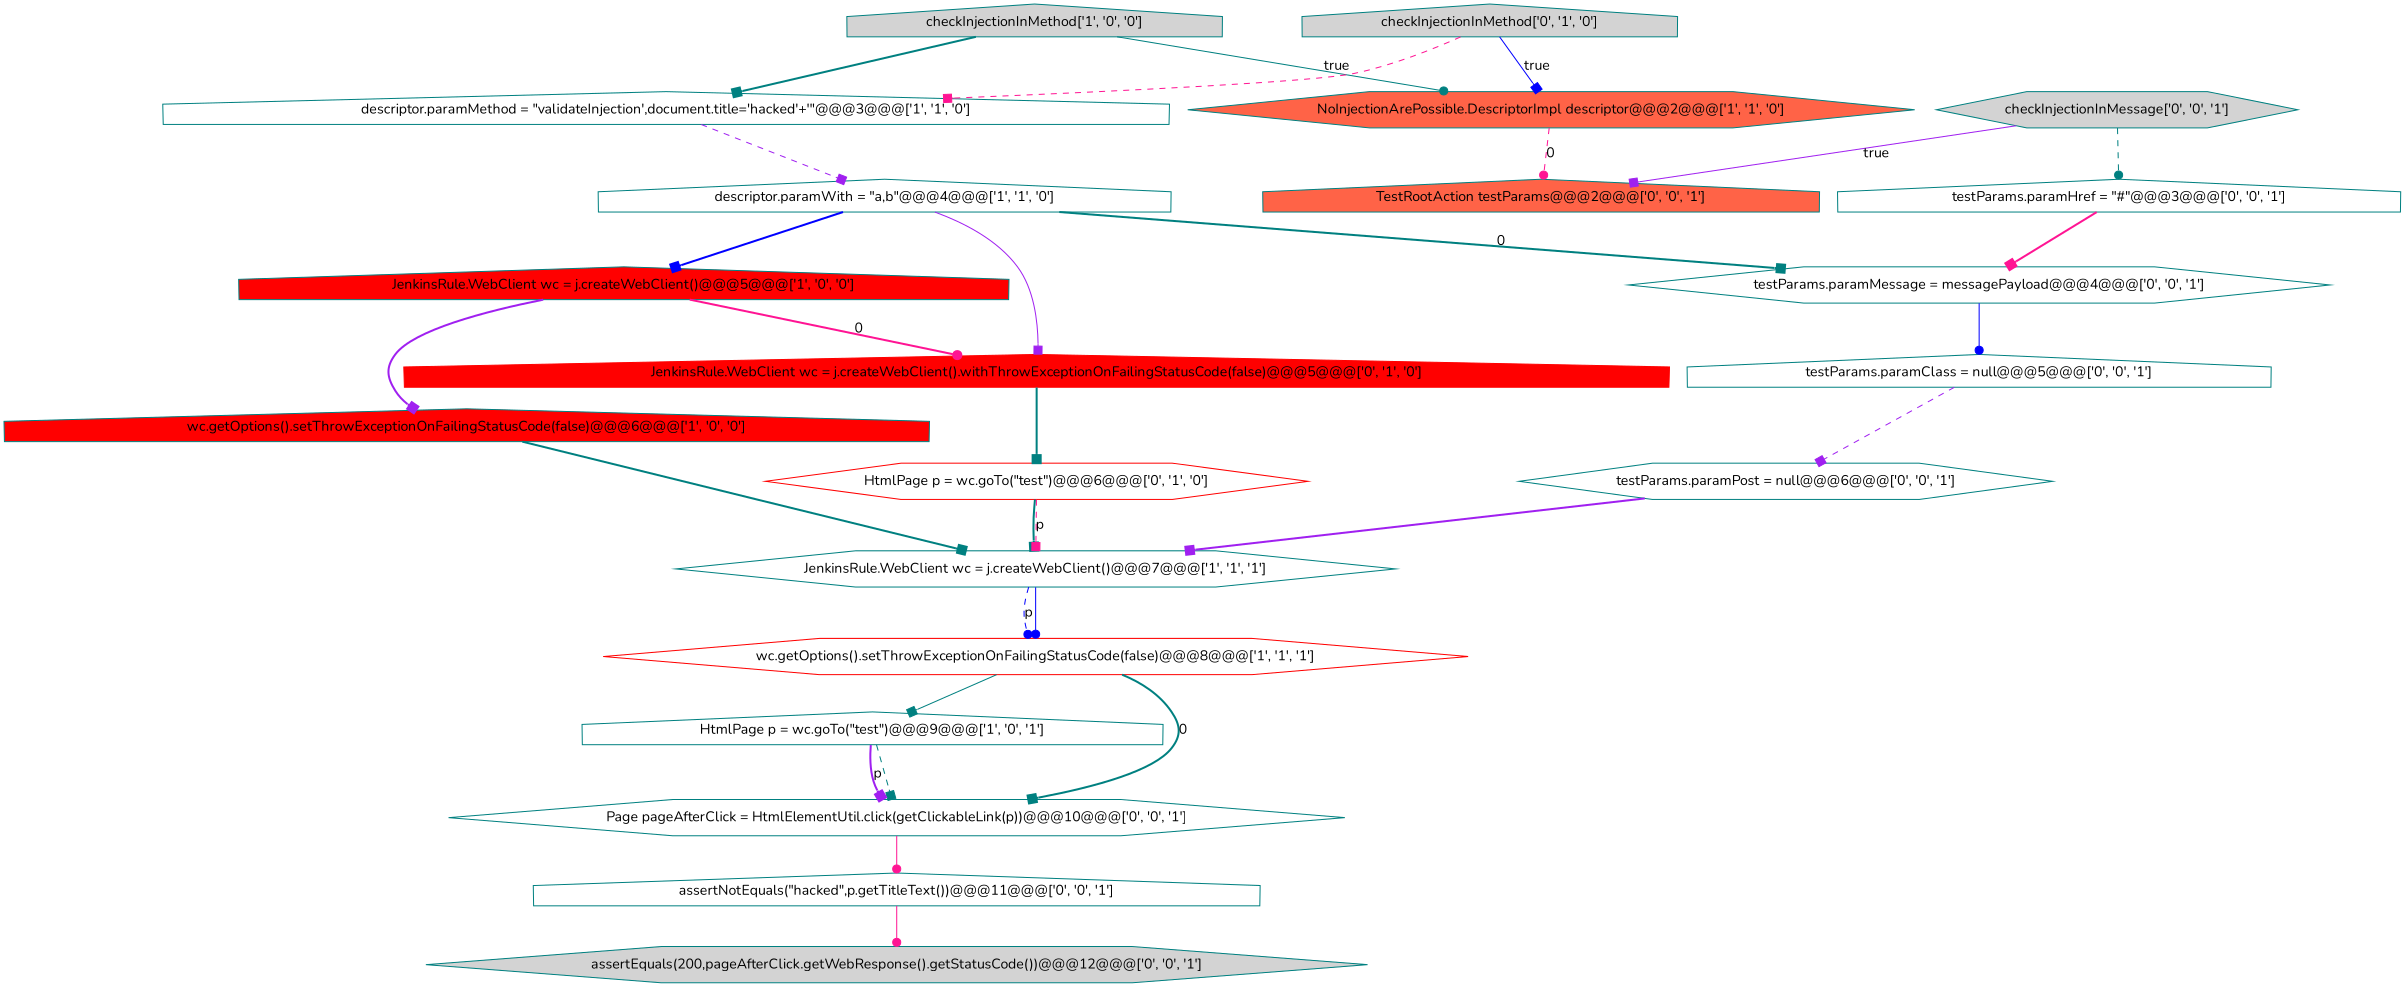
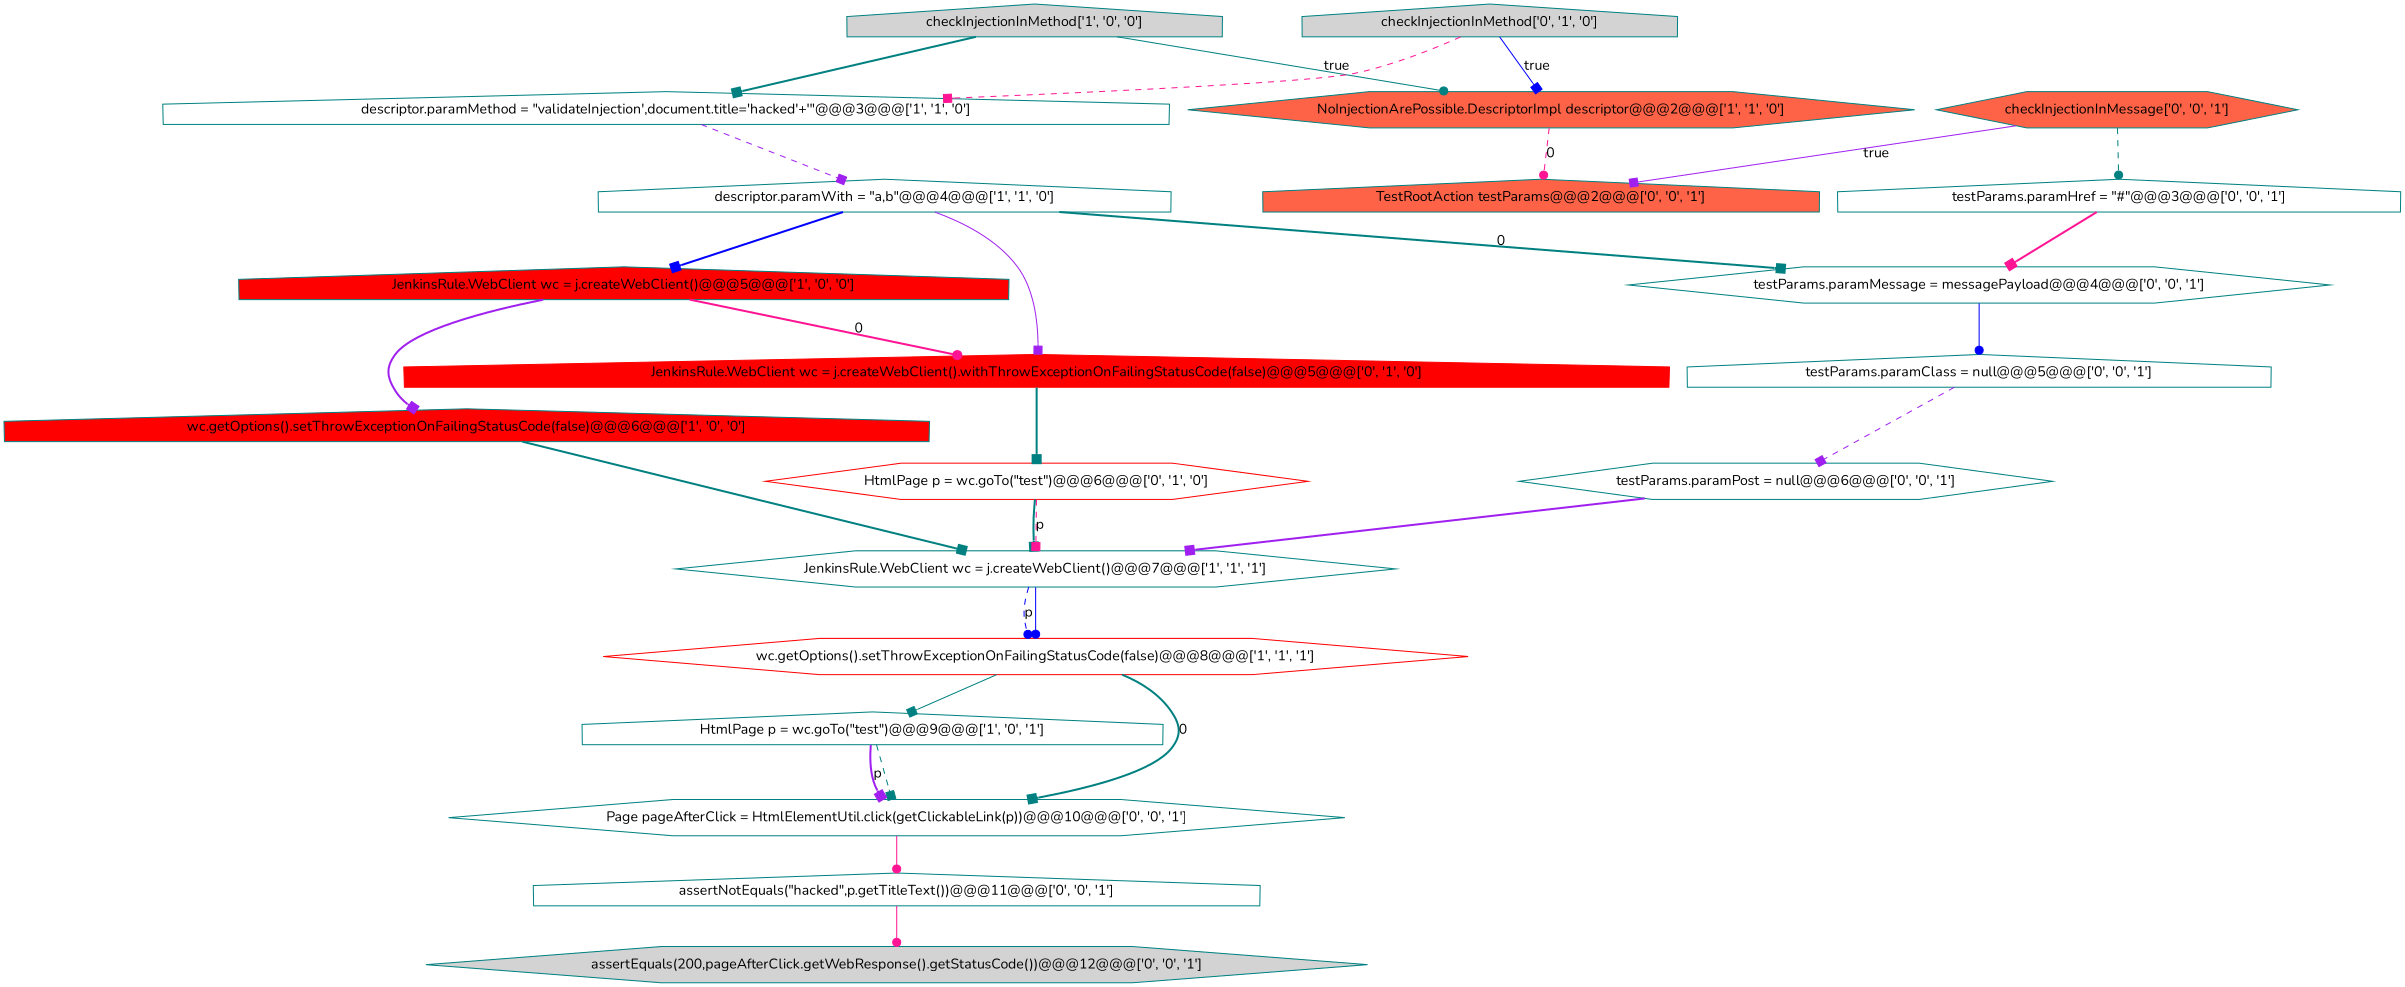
node "checkInjectionInMessage['0', '0', '1']": fillcolor lightgray -> tomato
